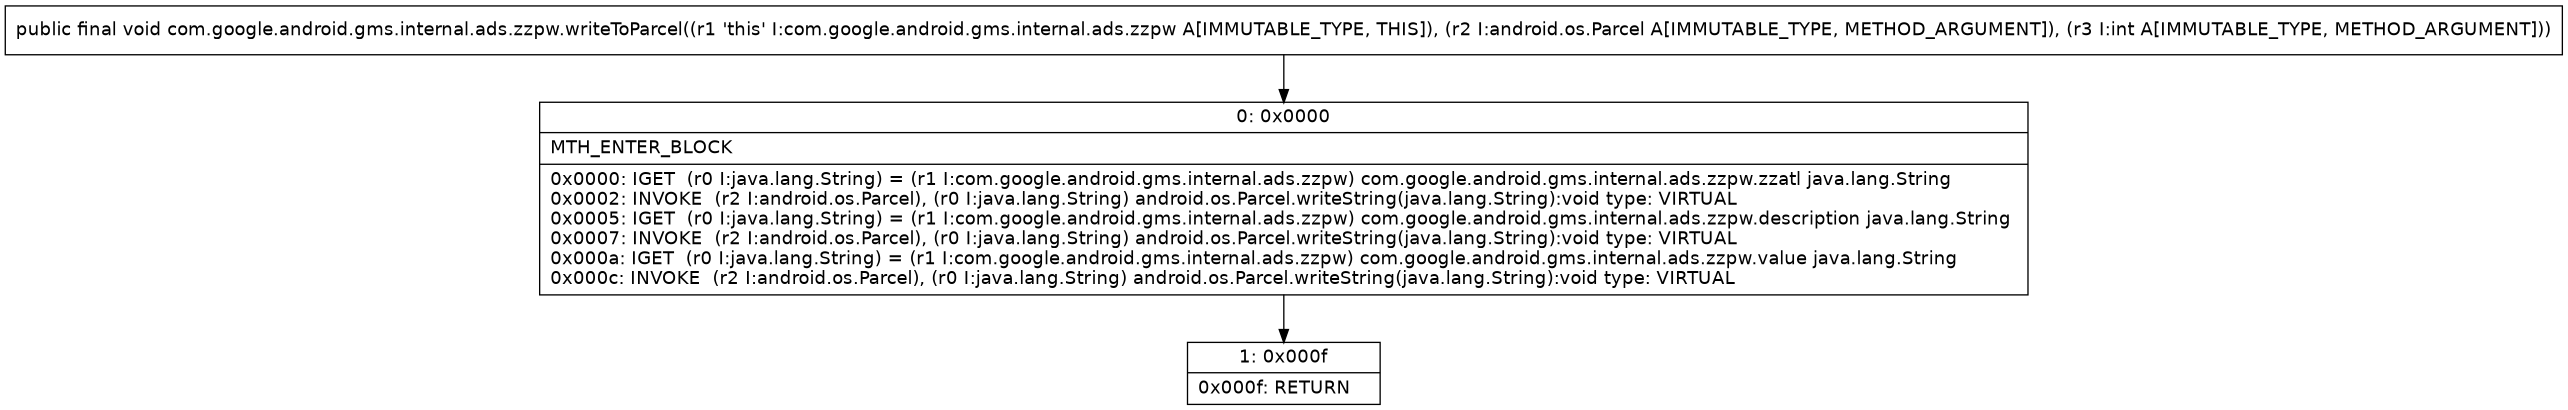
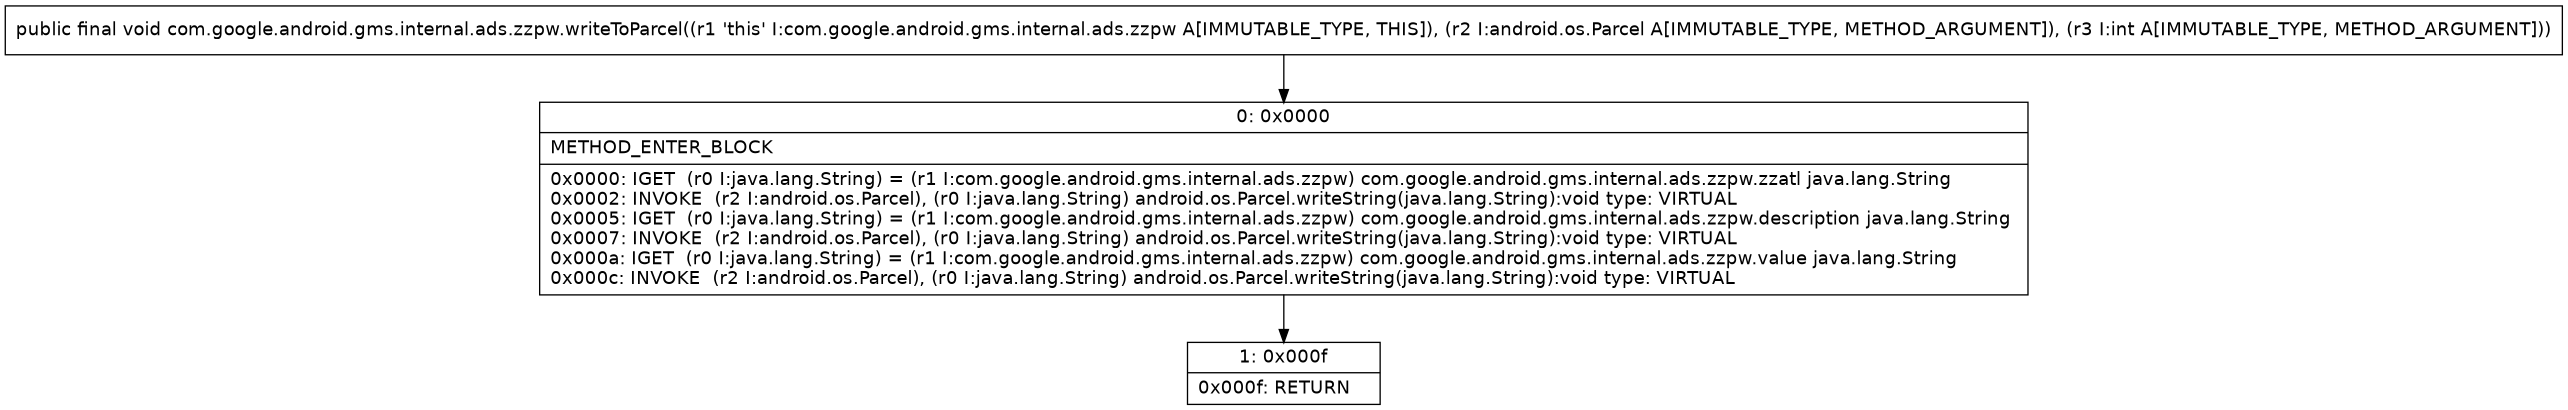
node "0: 0x0000": text "MTH_ENTER_BLOCK" -> "METHOD_ENTER_BLOCK"
